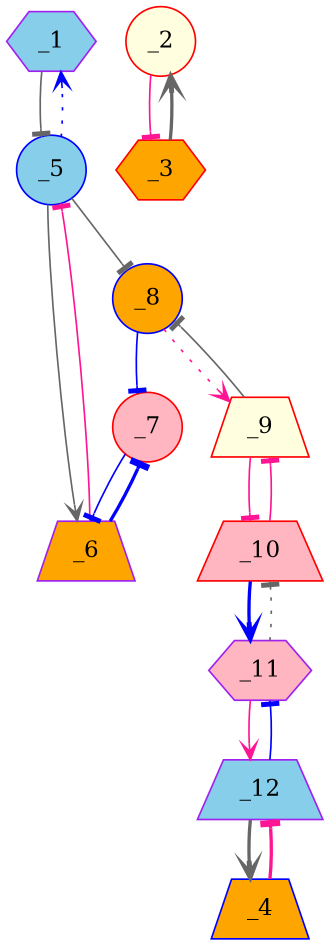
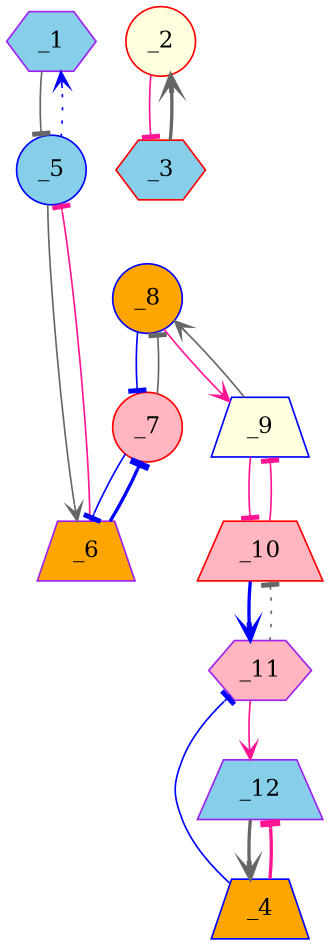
node "_3": fillcolor orange -> skyblue
edge "_5" -> "_8": now "_7" -> "_8"
edge "_8" -> "_9": style dotted -> solid
edge "_9" -> "_8": arrowhead tee -> vee
node "_9": color red -> blue
edge "_12" -> "_11": now "_4" -> "_11"
